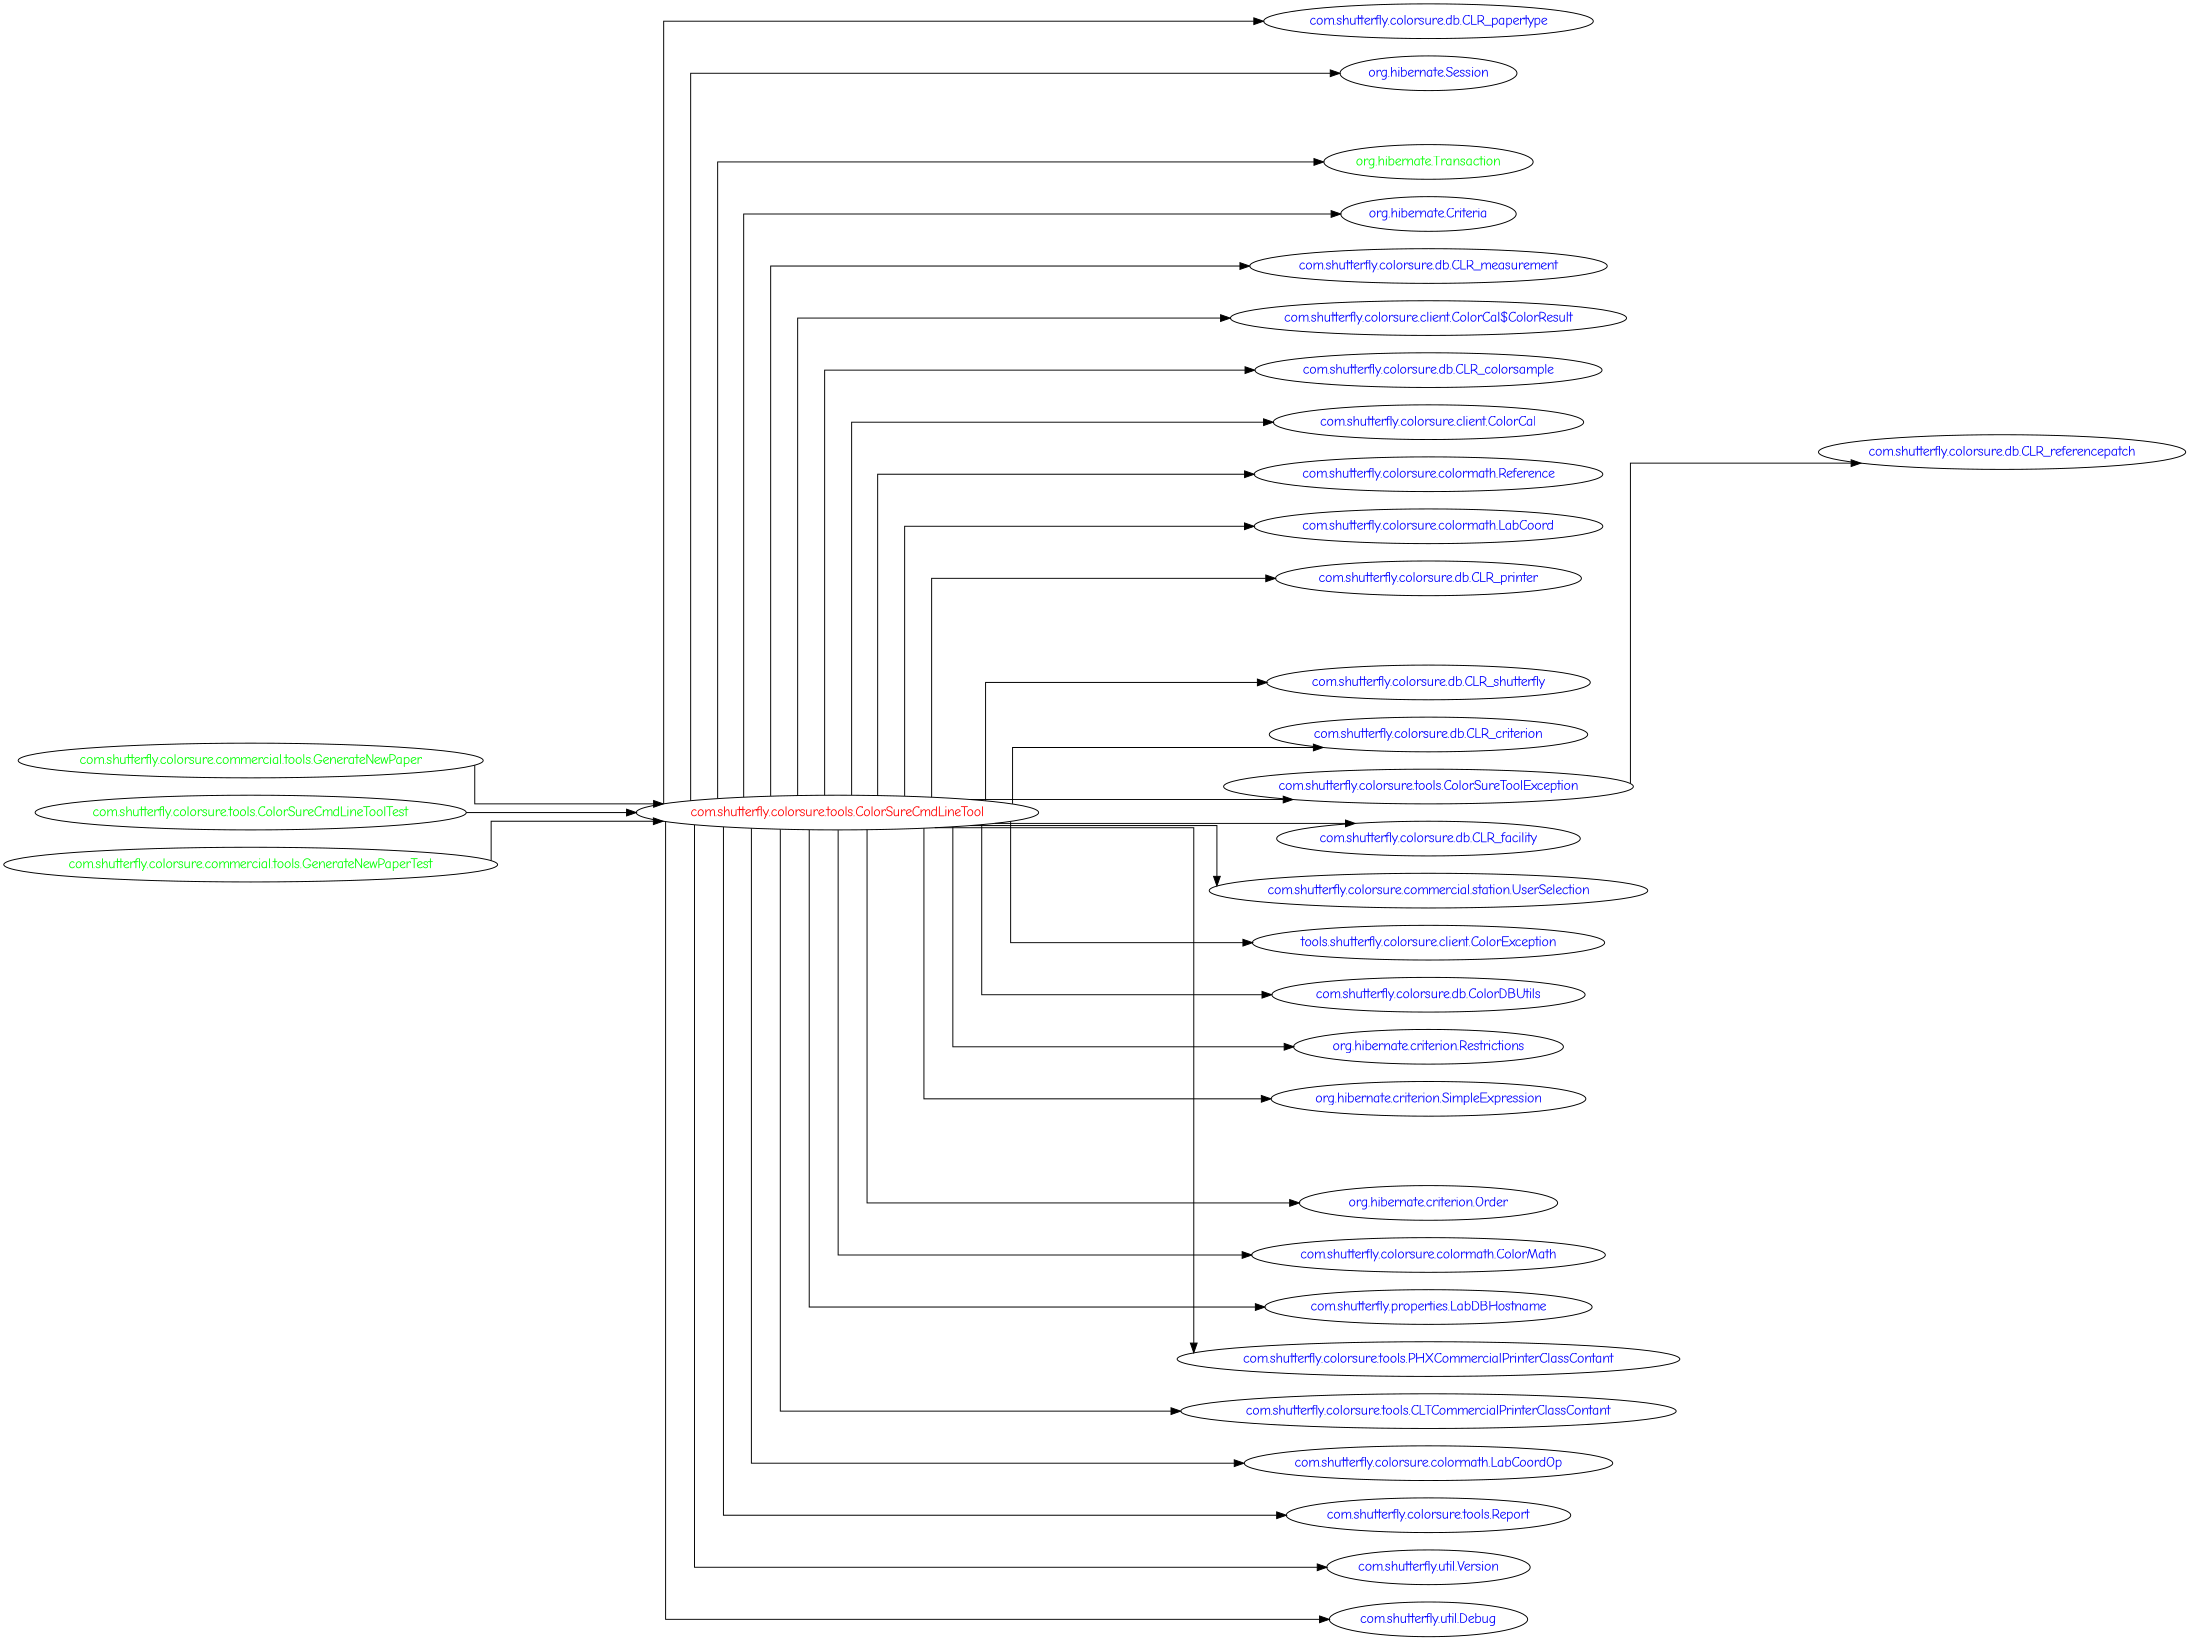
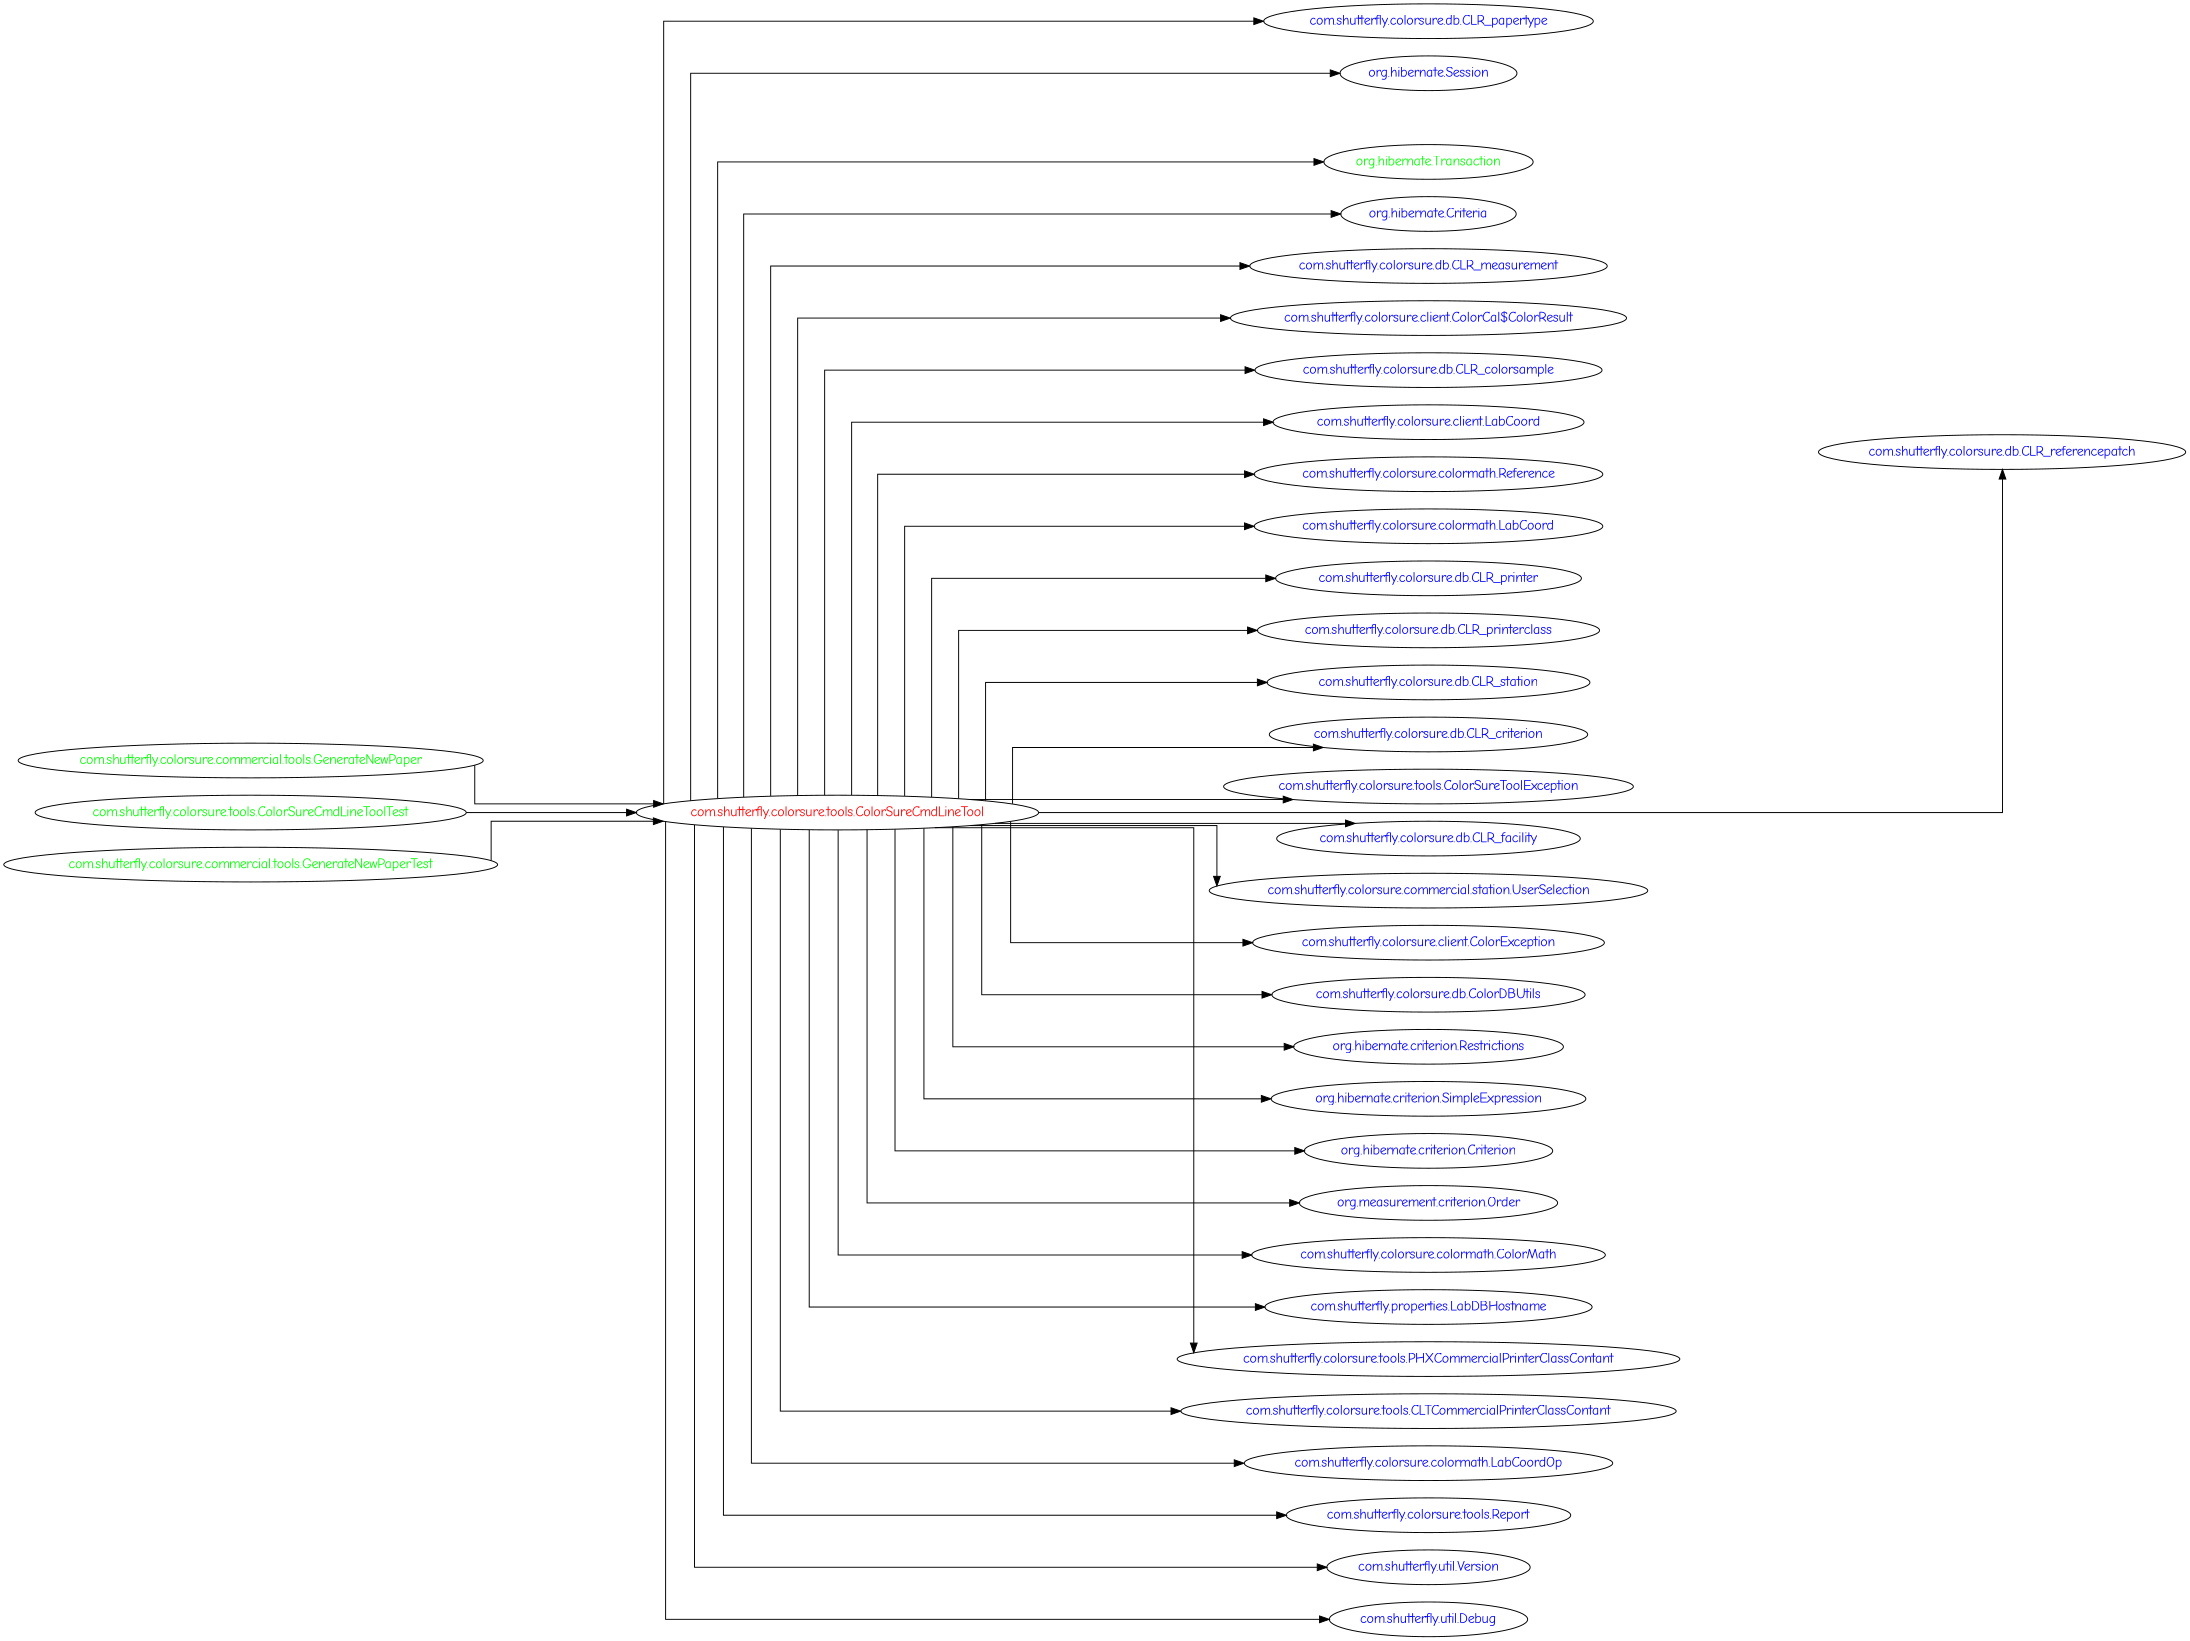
node "com.shutterfly.colorsure.client.ColorCal": label "com.shutterfly.colorsure.client.ColorCal" -> "com.shutterfly.colorsure.client.LabCoord"
edge "com.shutterfly.colorsure.tools.ColorSureToolException" -> "com.shutterfly.colorsure.db.CLR_referencepatch": now "com.shutterfly.colorsure.tools.ColorSureCmdLineTool" -> "com.shutterfly.colorsure.db.CLR_referencepatch"
node "com.shutterfly.colorsure.db.CLR_printerclass": added
node "com.shutterfly.colorsure.db.CLR_shutterfly": label "com.shutterfly.colorsure.db.CLR_shutterfly" -> "com.shutterfly.colorsure.db.CLR_station"
node "tools.shutterfly.colorsure.client.ColorException": label "tools.shutterfly.colorsure.client.ColorException" -> "com.shutterfly.colorsure.client.ColorException"
node "org.hibernate.criterion.Criterion": added
node "org.hibernate.criterion.Order": label "org.hibernate.criterion.Order" -> "org.measurement.criterion.Order"
